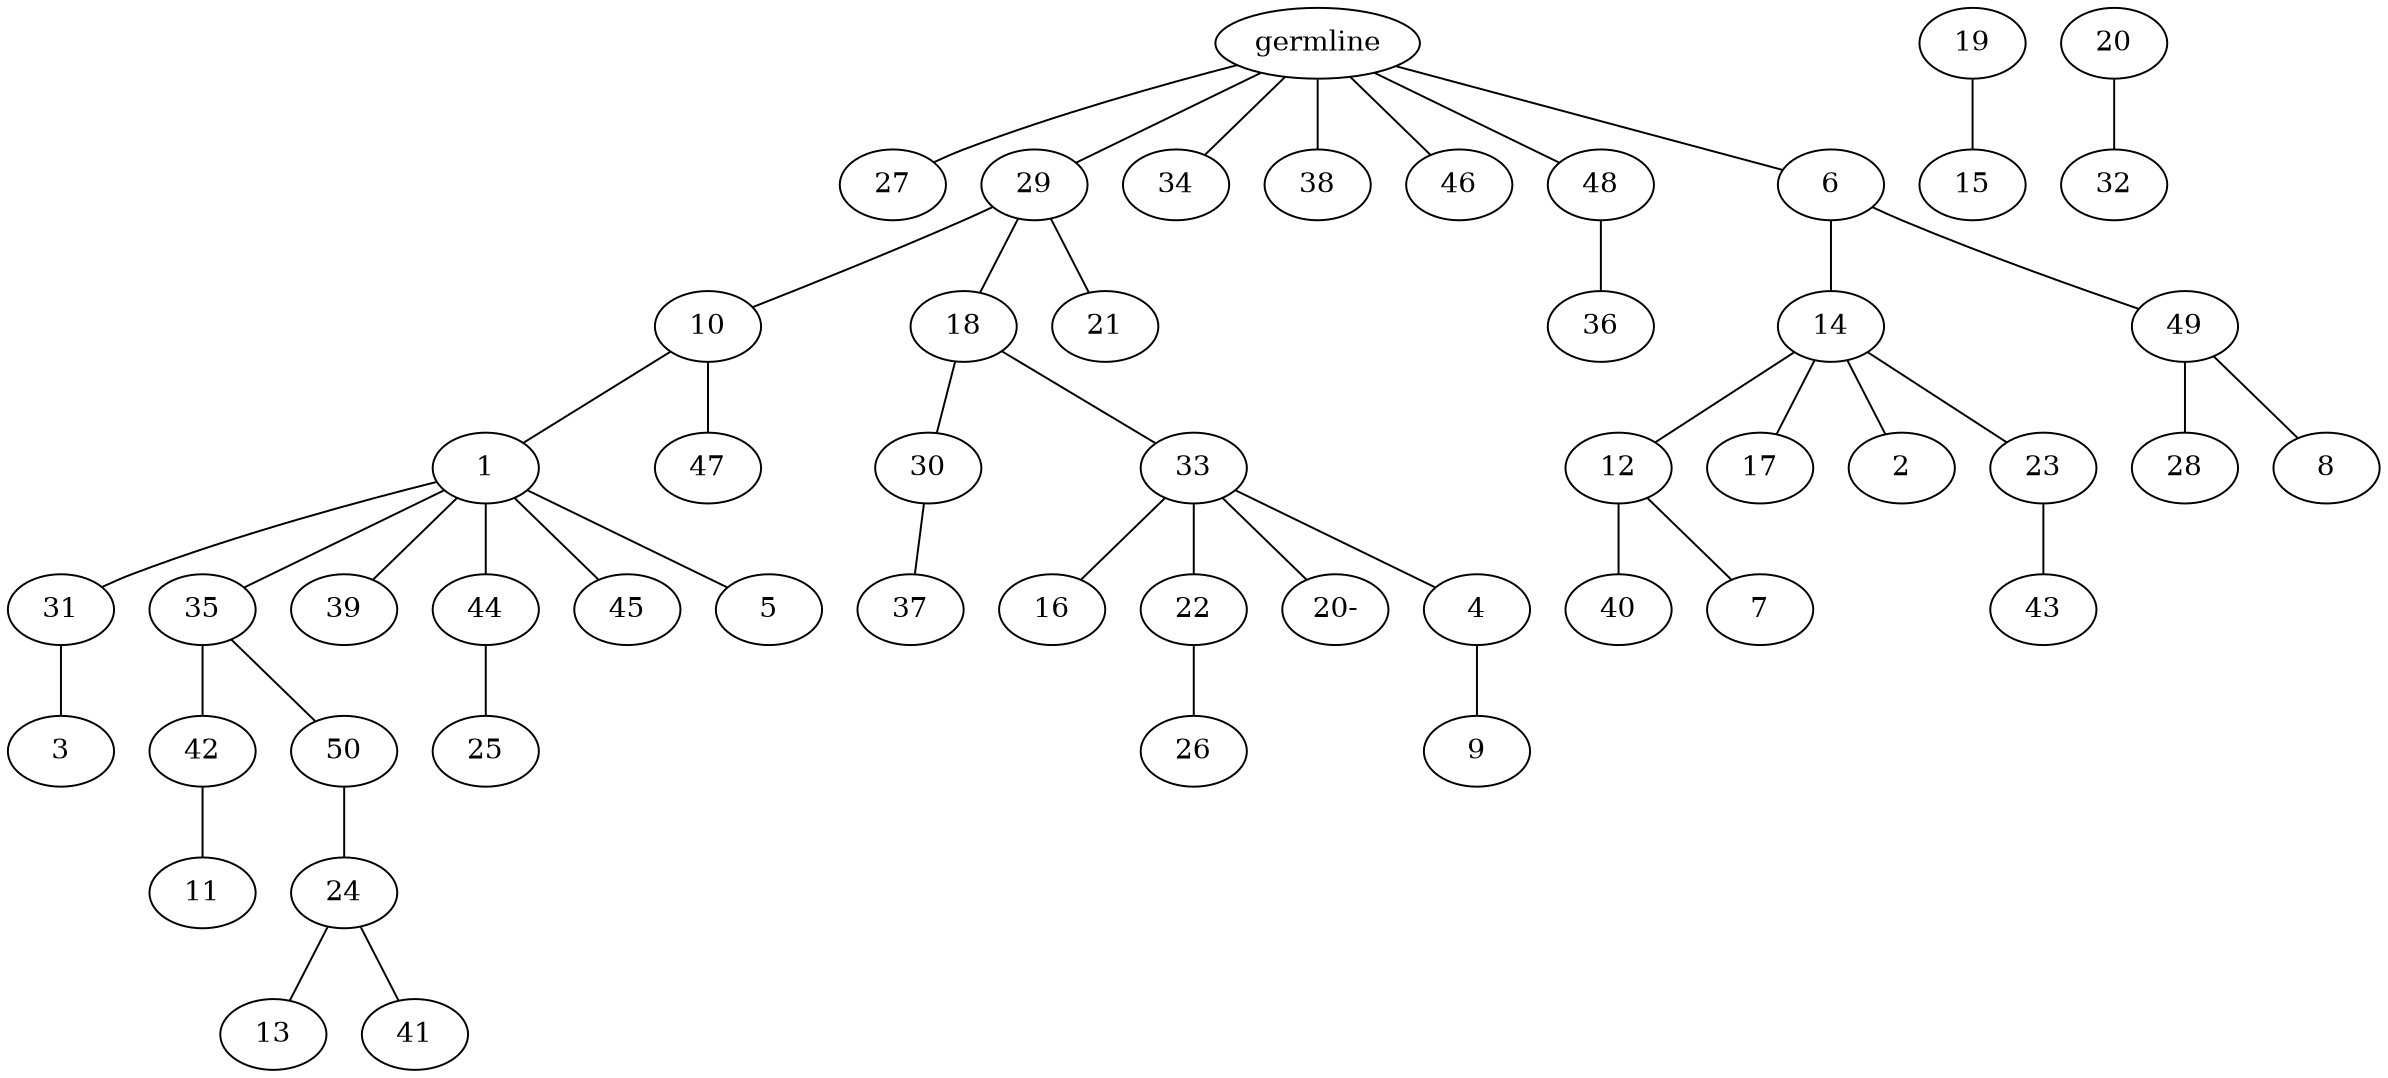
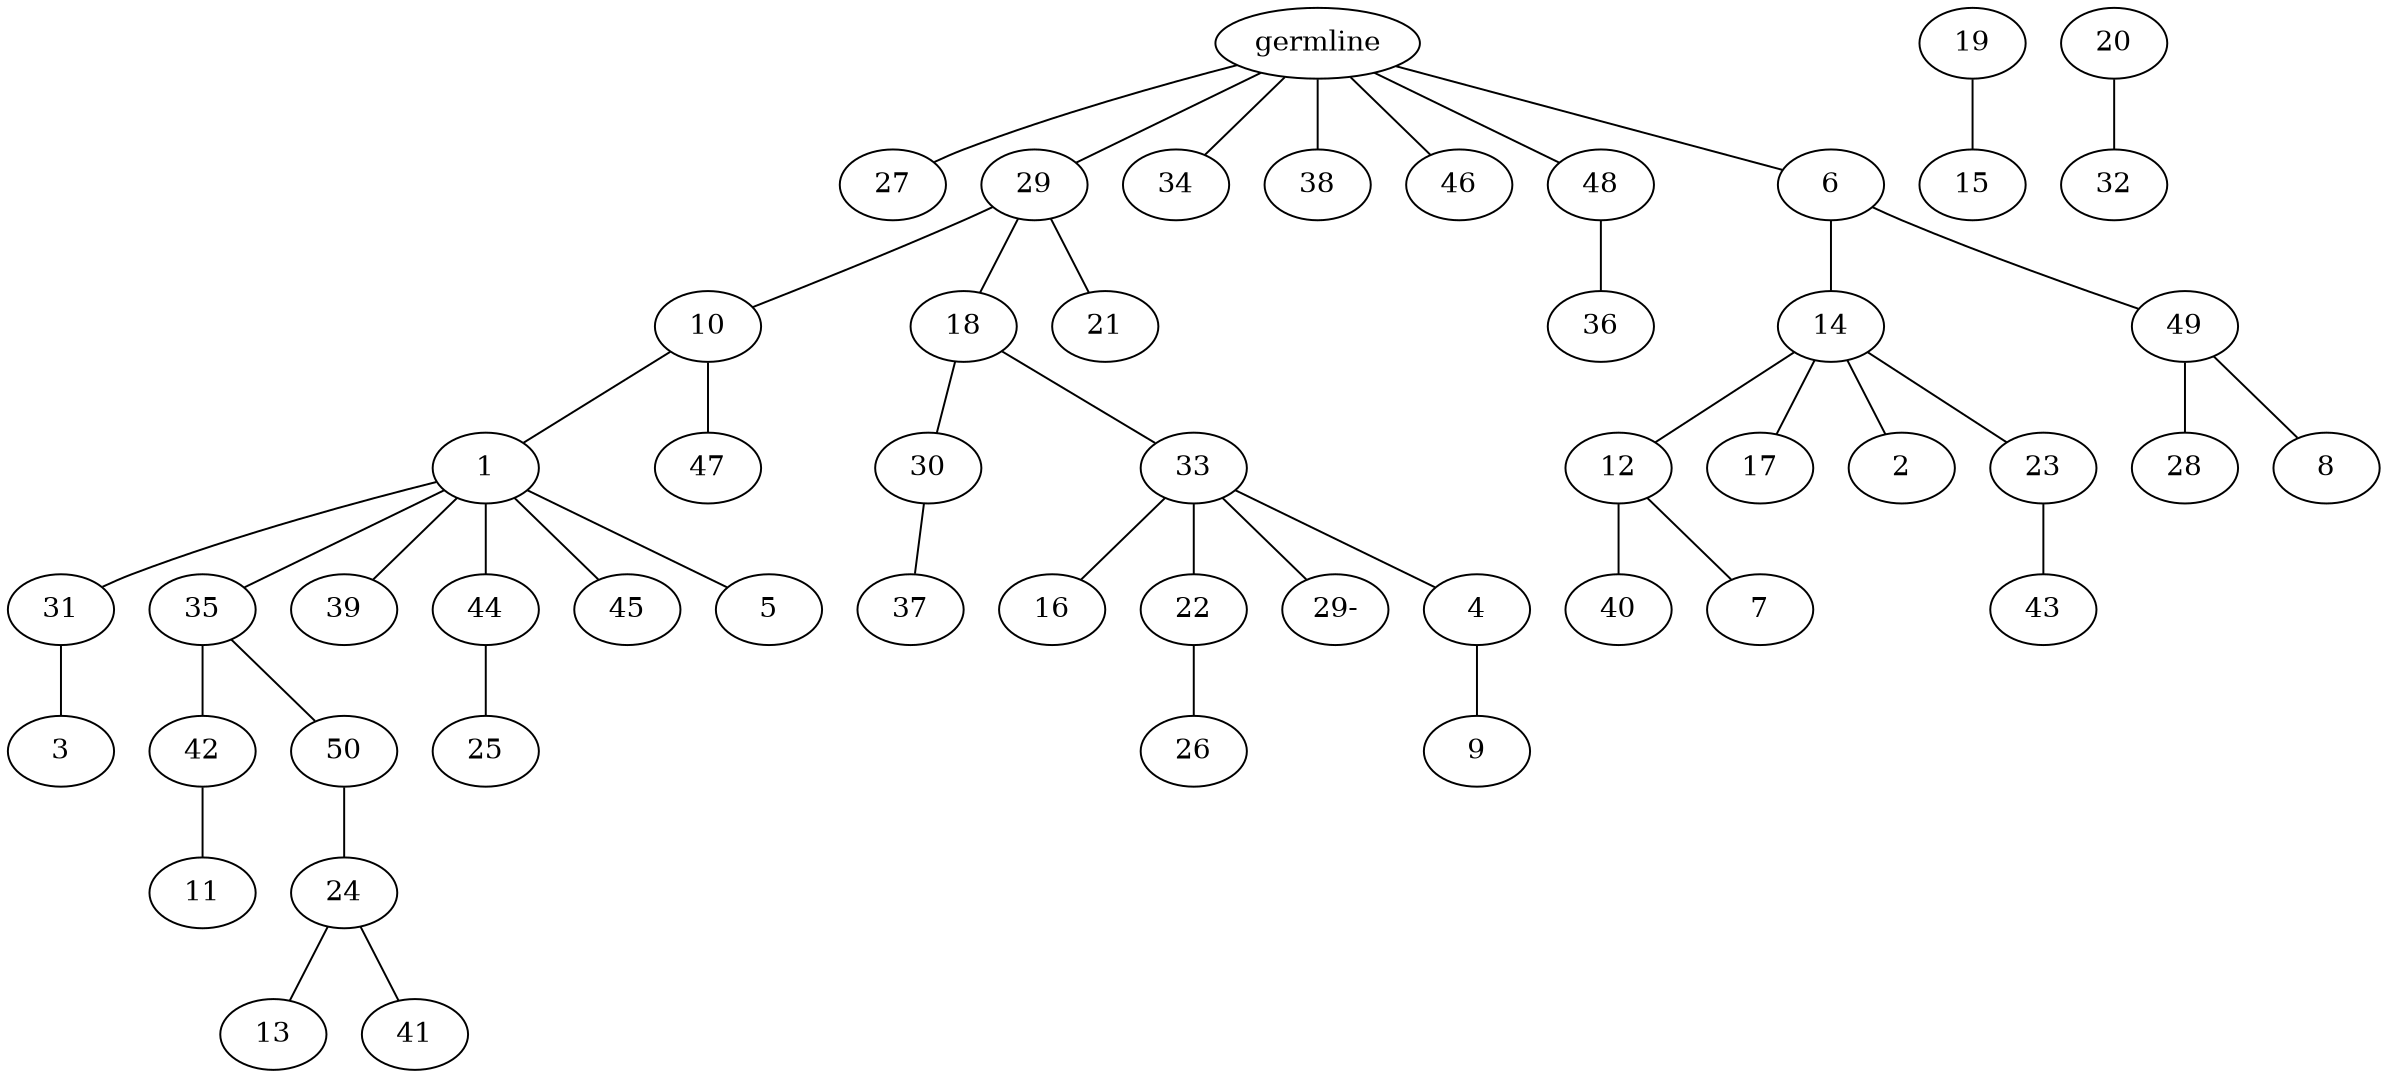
node "20-": label "20-" -> "29-"
